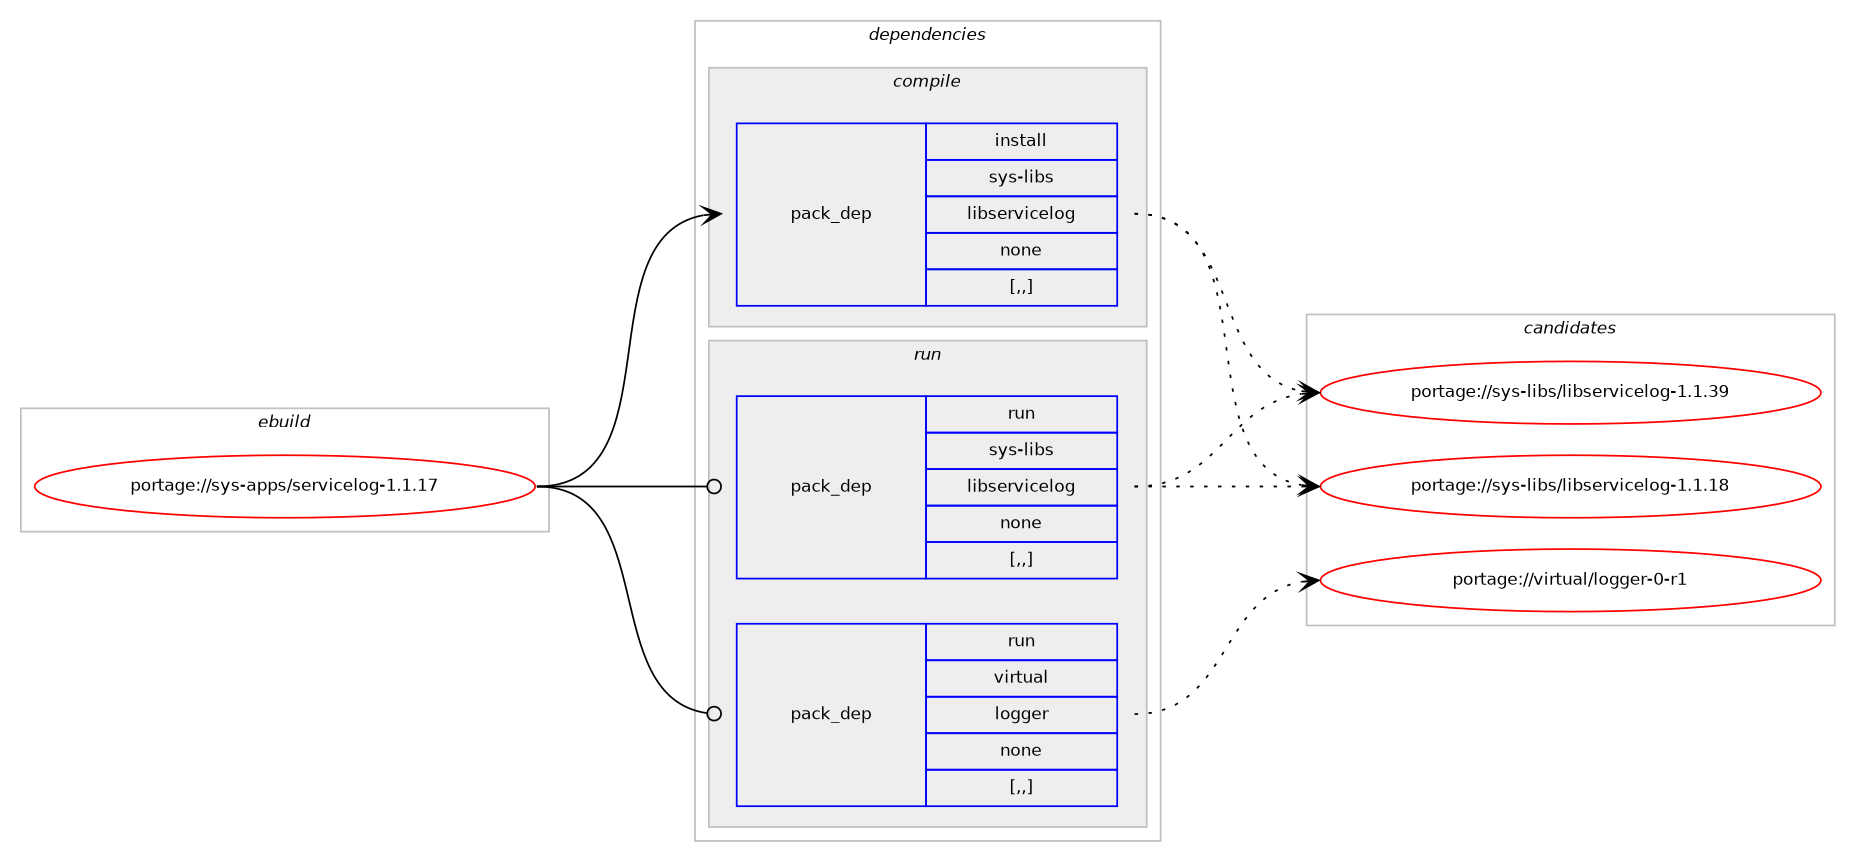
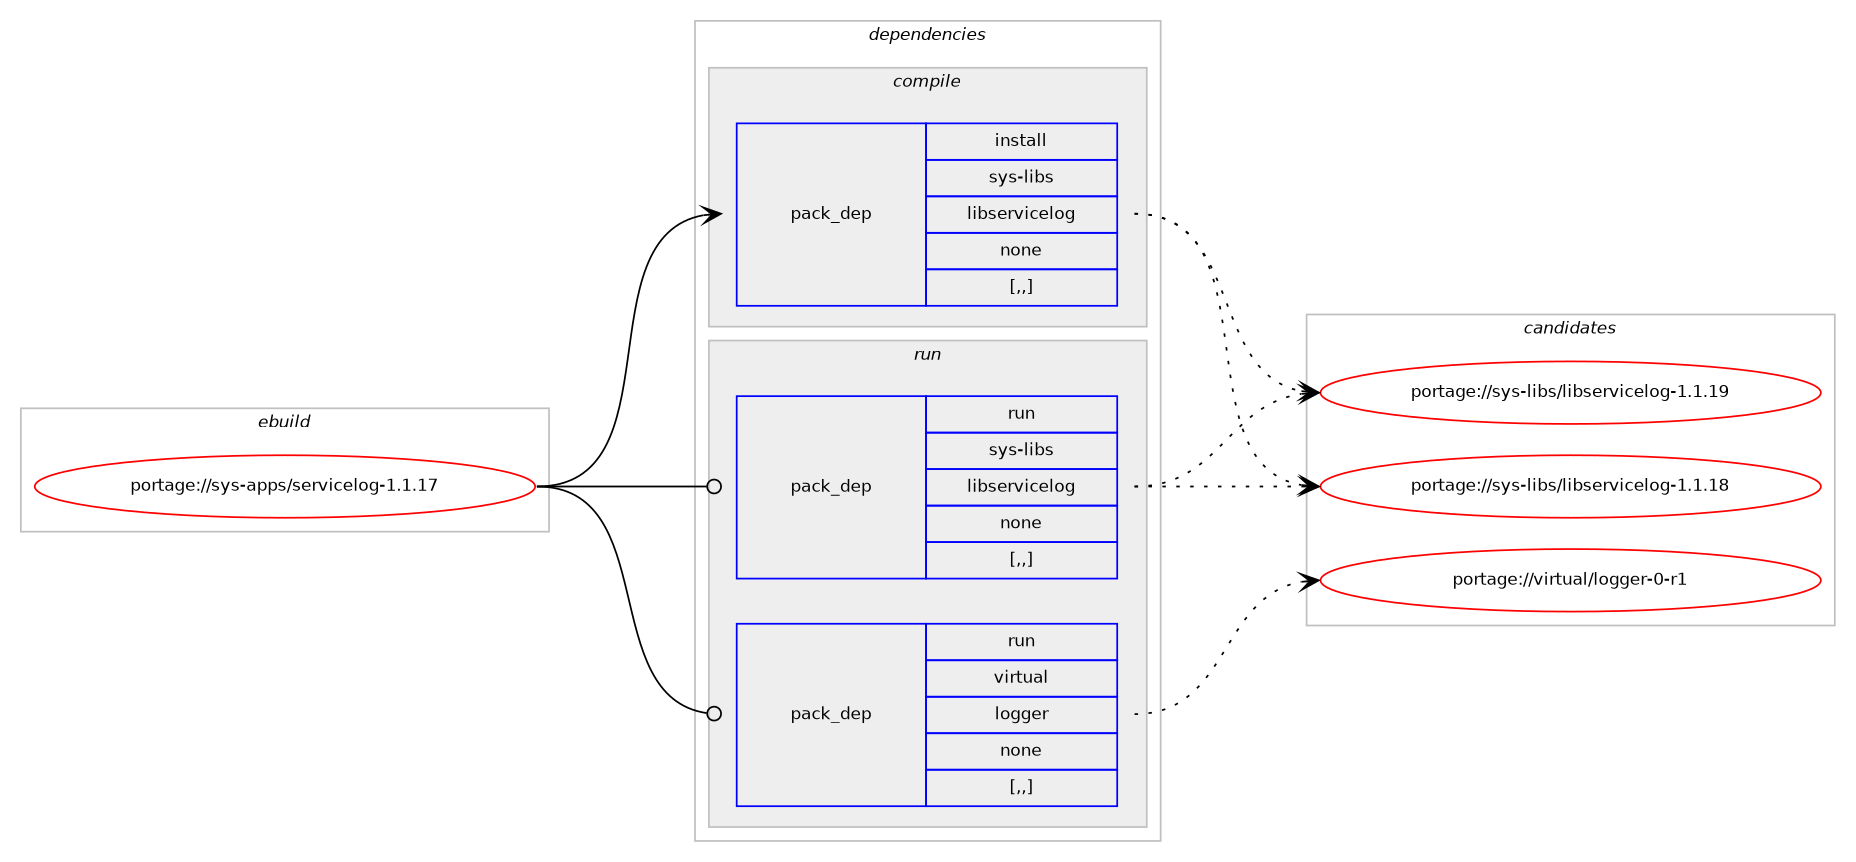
node "portage://sys-libs/libservicelog-1.1.39": label "portage://sys-libs/libservicelog-1.1.39" -> "portage://sys-libs/libservicelog-1.1.19"
